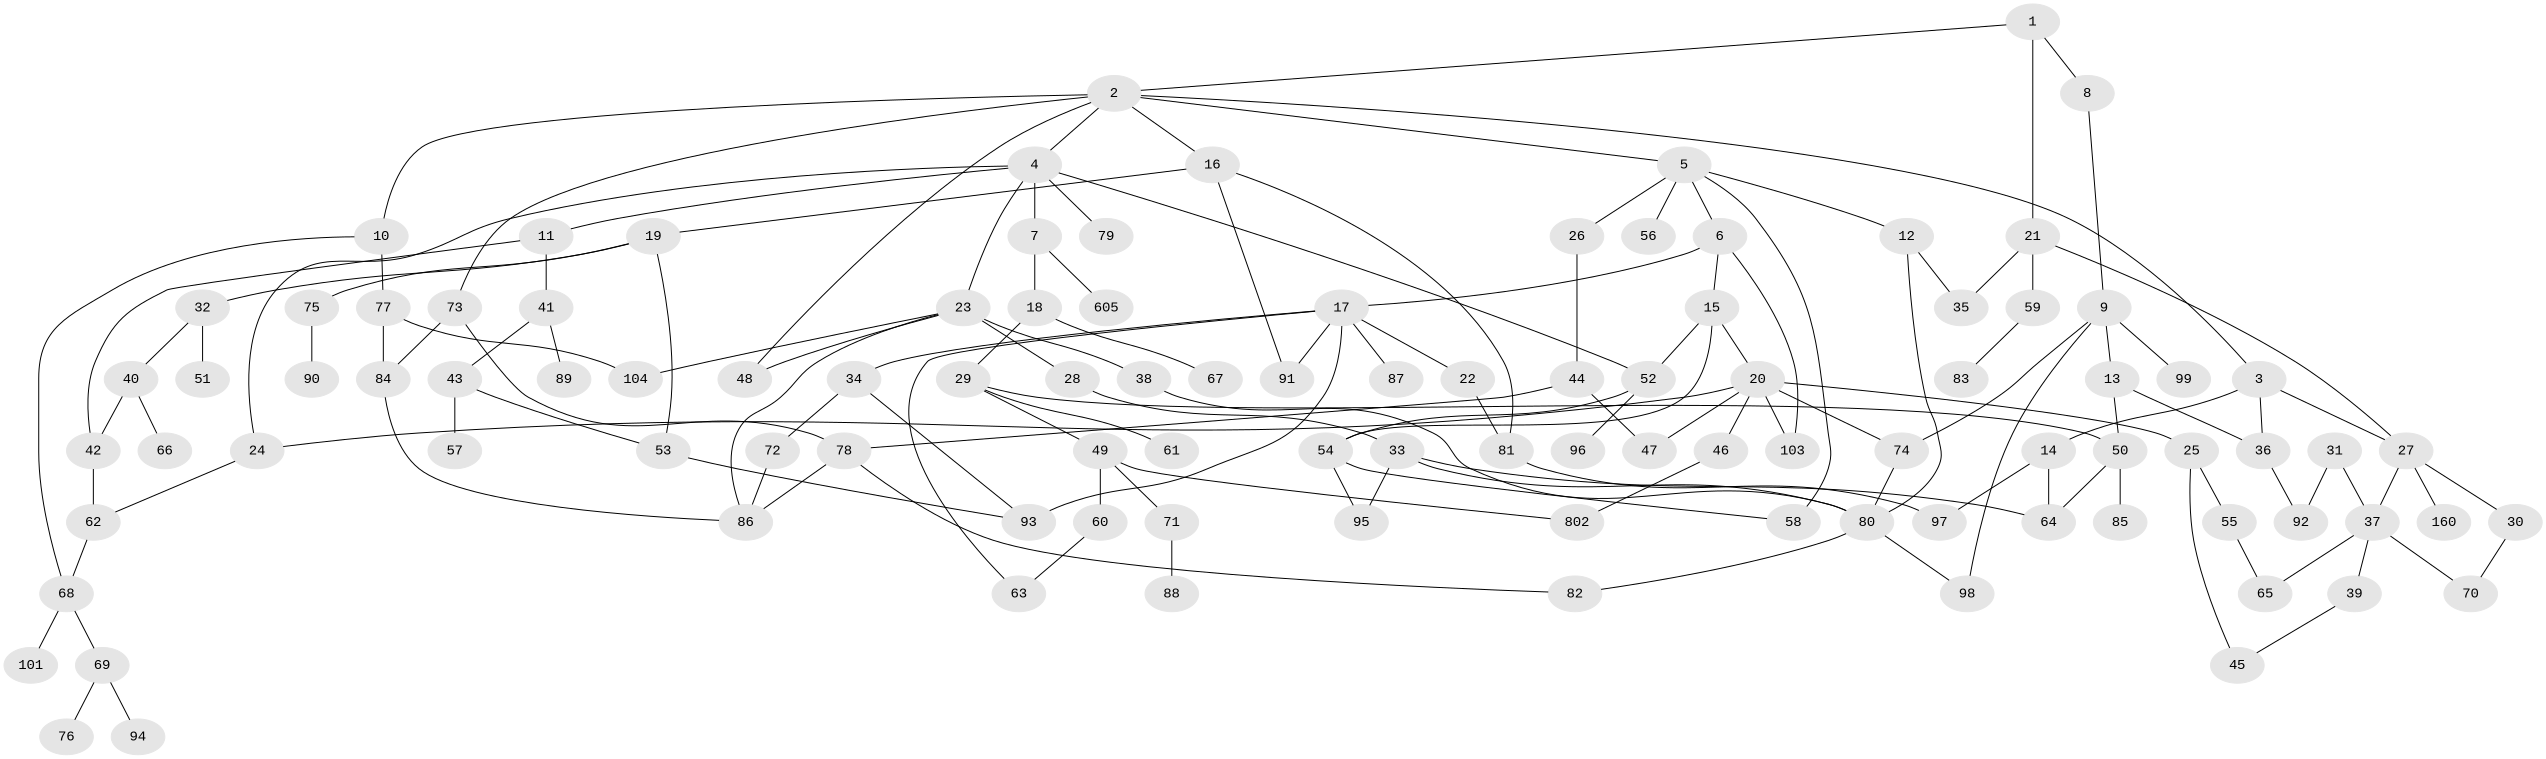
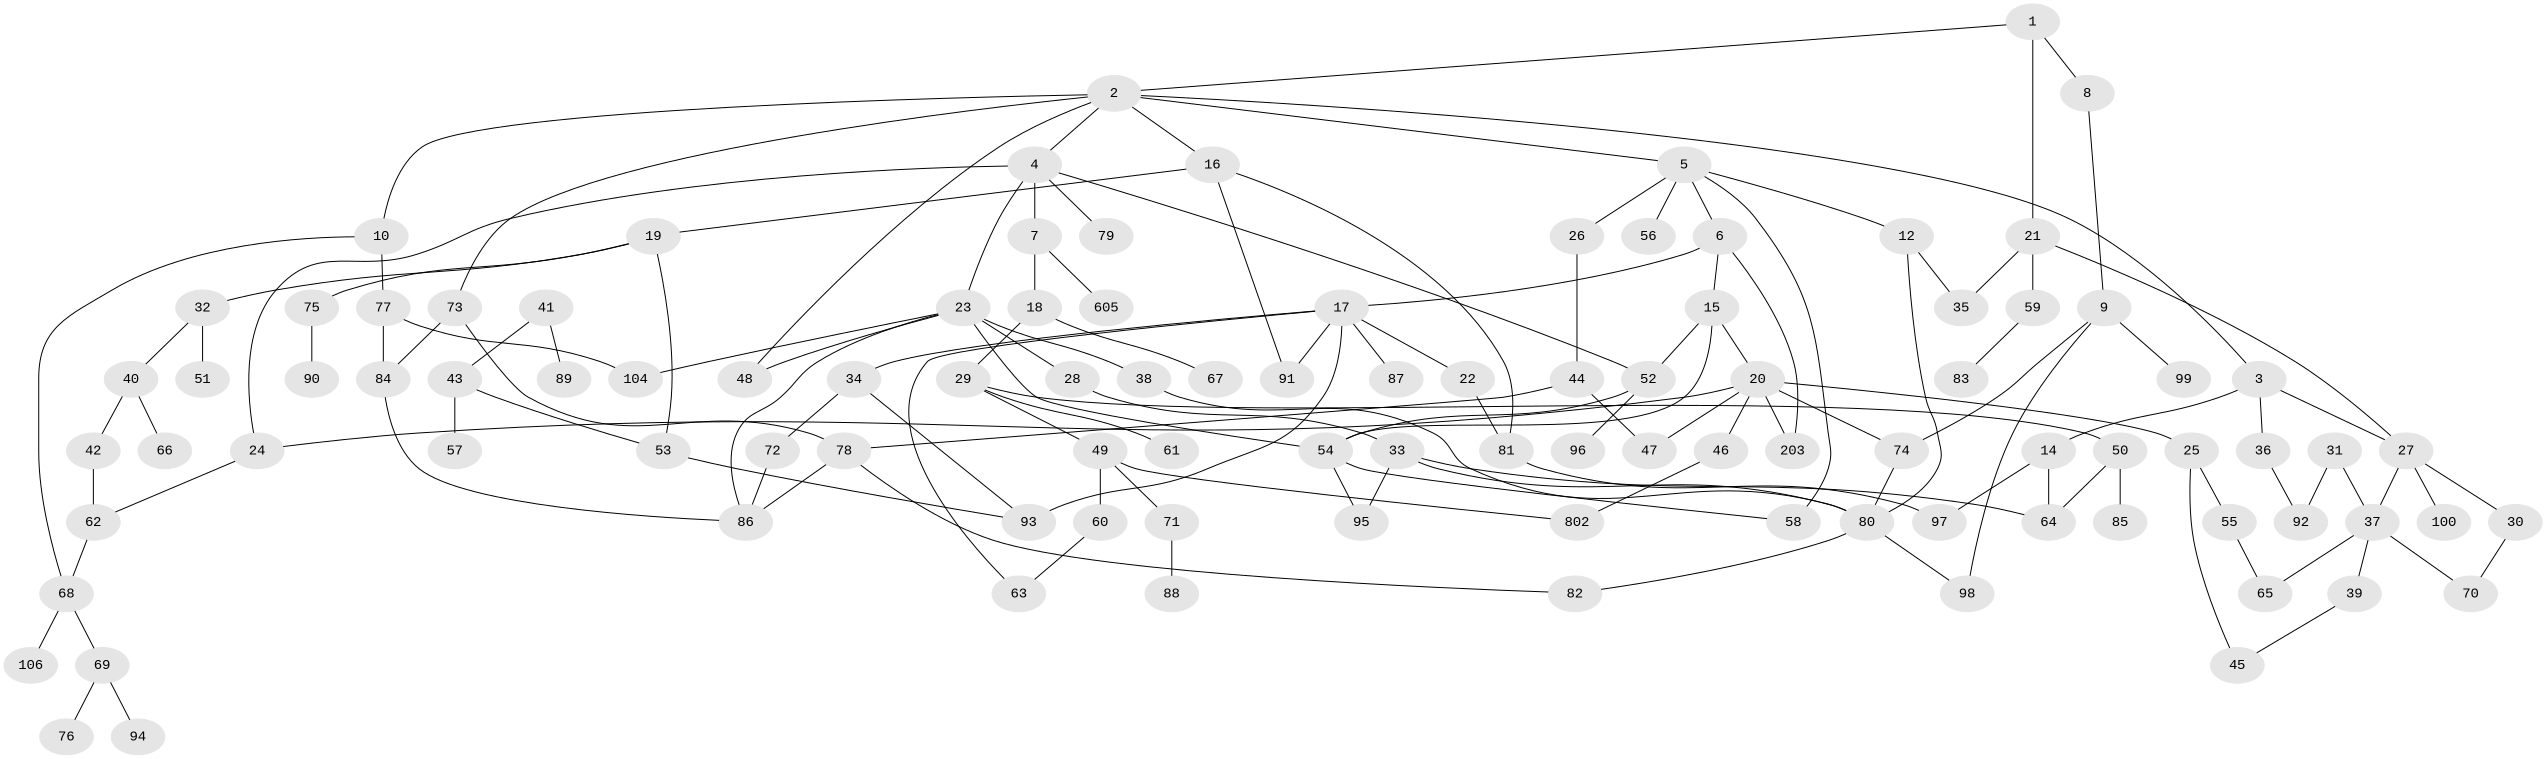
node "11": removed
node "13": removed
edge "23" -- "54": added
node "103": label "103" -> "203"
node "160": label "160" -> "100"
node "101": label "101" -> "106"
